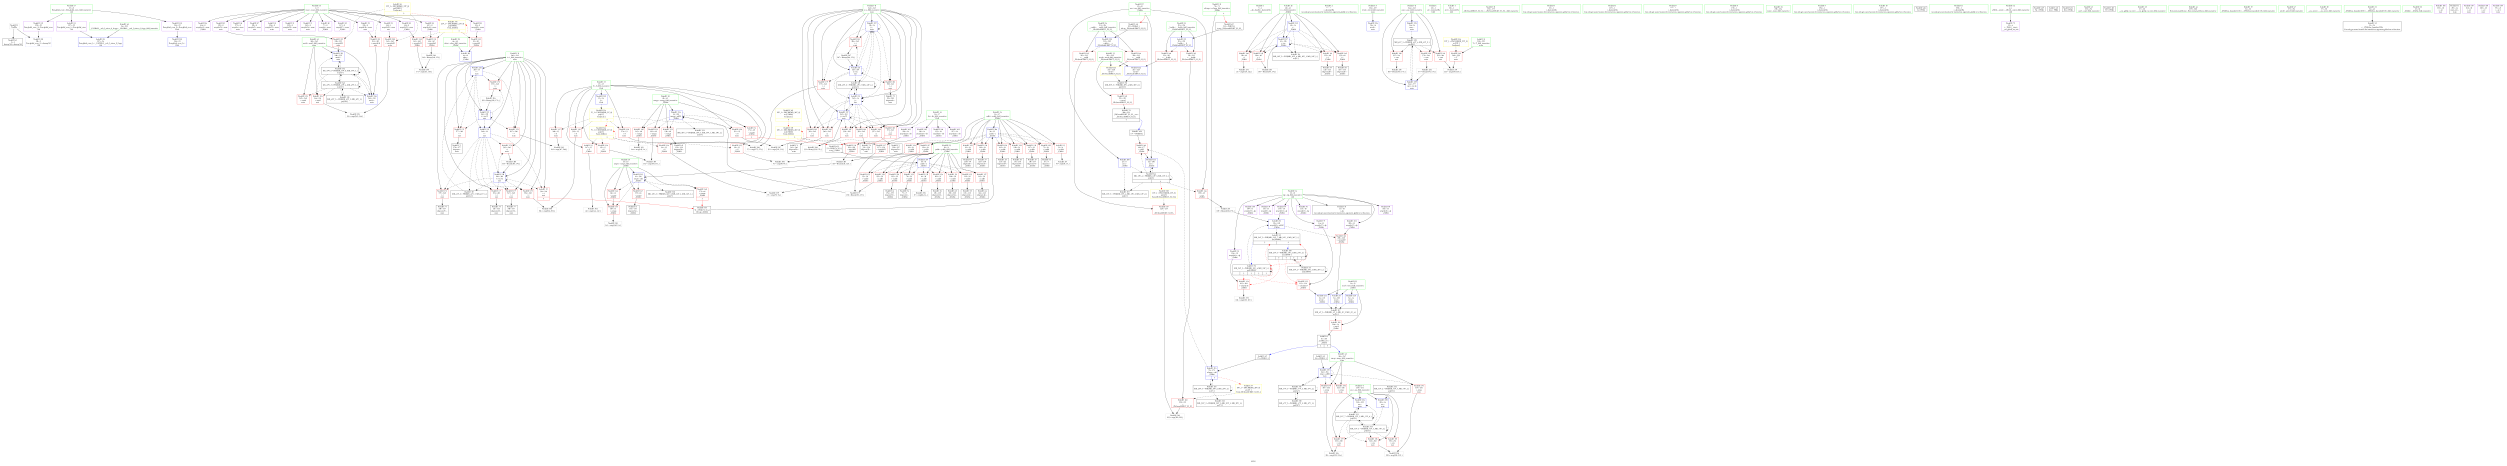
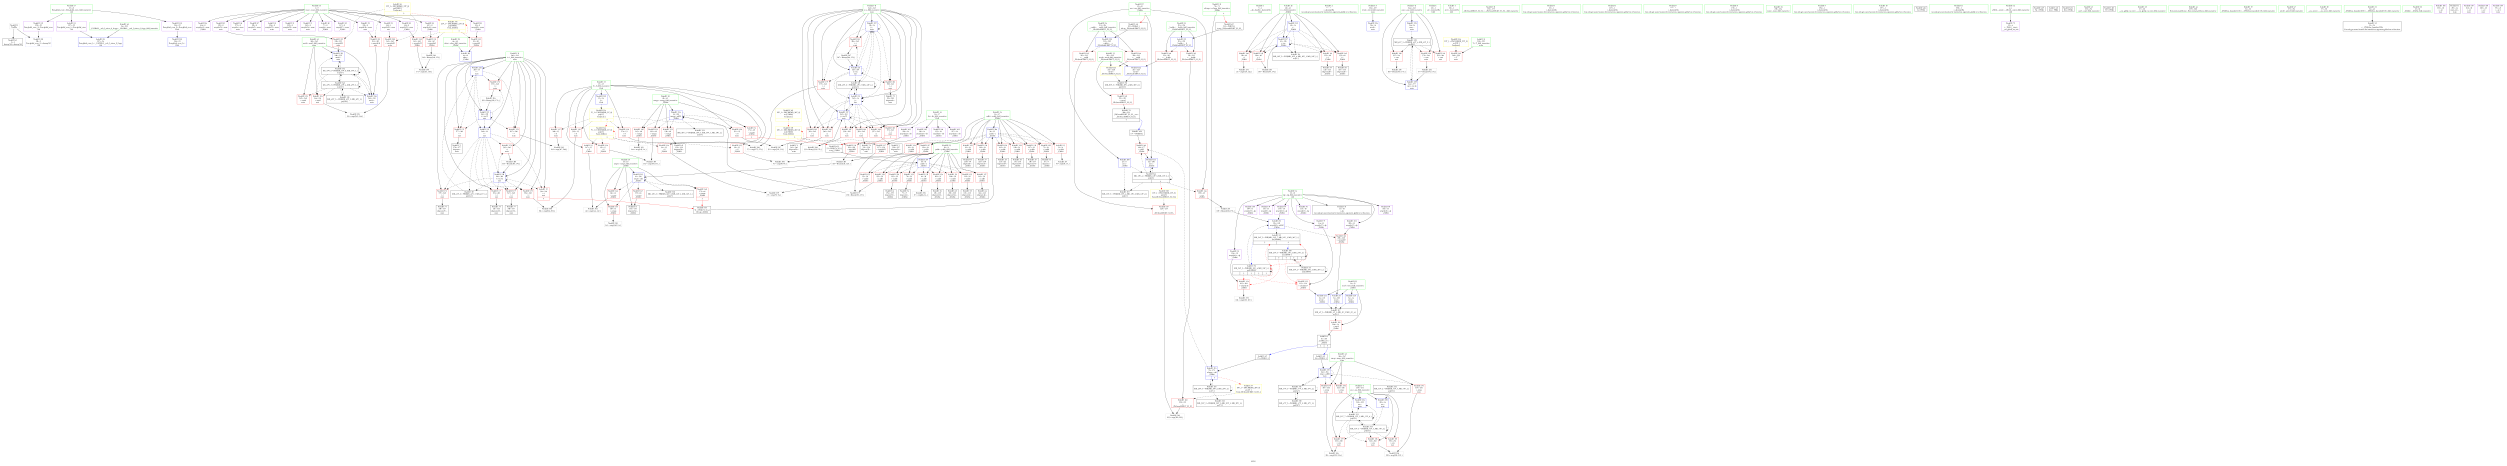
node "NodeID: 294": removed
edge "NodeID: 29" -> "NodeID: 147": now "NodeID: 29" -> "NodeID: 61"
edge "NodeID: 146" -> "NodeID: 145": now "NodeID: 146" -> "NodeID: 302"
edge "NodeID: 69" -> "NodeID: 42": now "NodeID: 69" -> "NodeID: 432"
edge "NodeID: 234" -> "NodeID: 353": now "NodeID: 44" -> "NodeID: 353"
